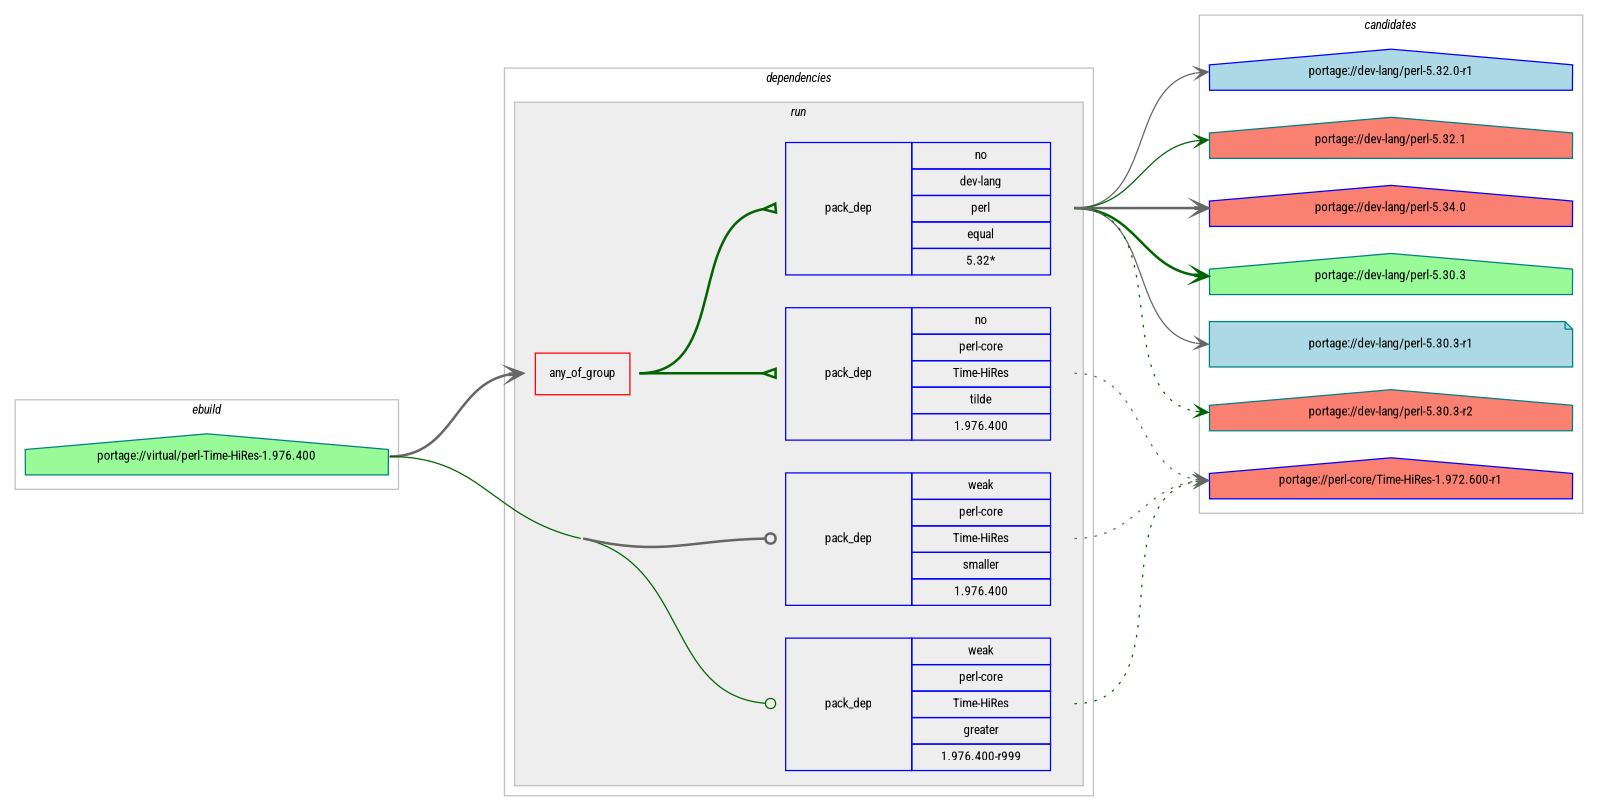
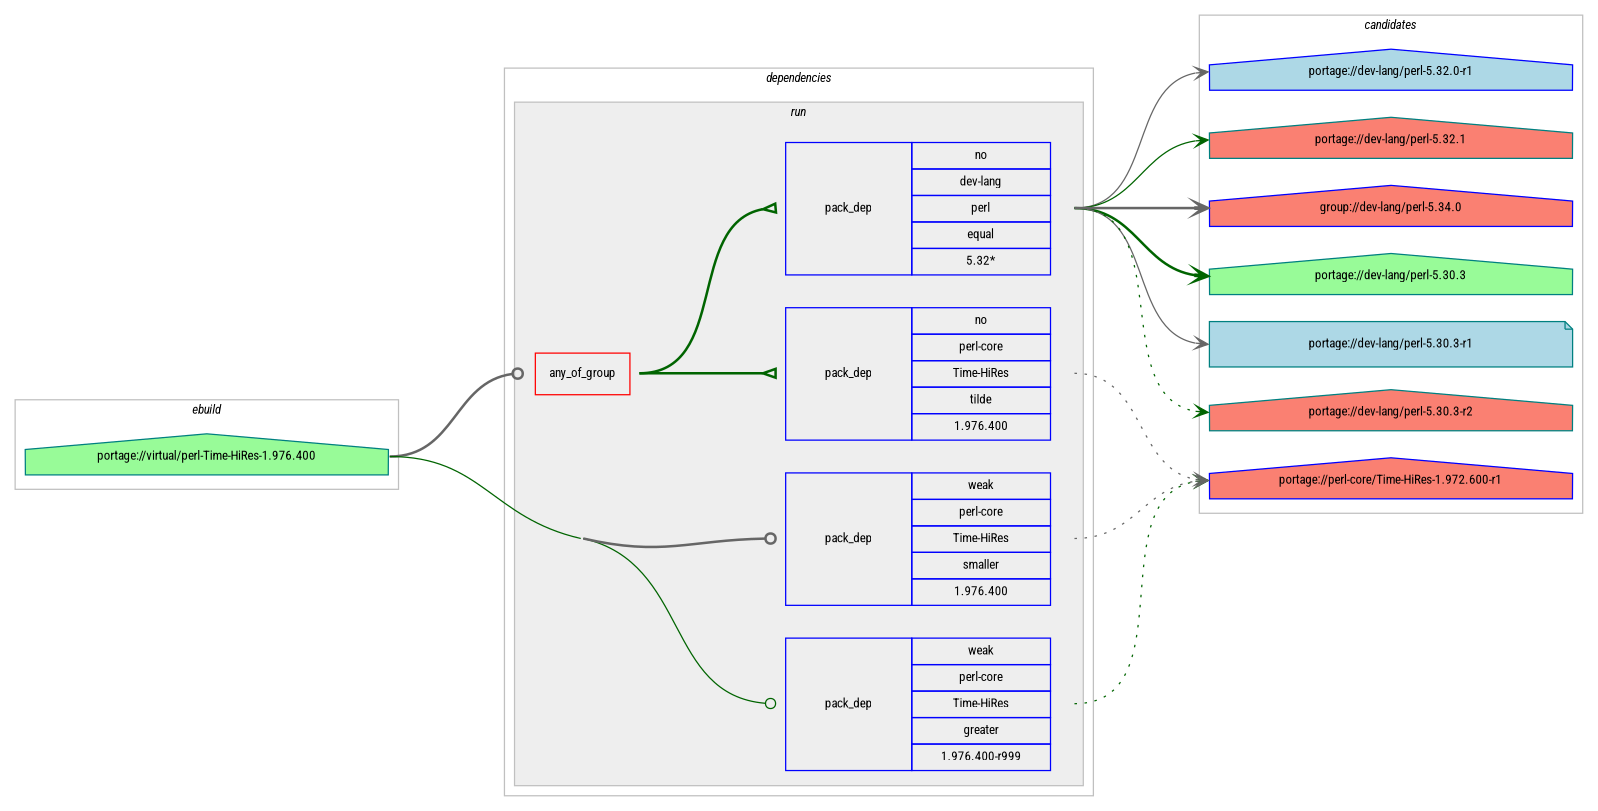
node "portage://dev-lang/perl-5.34.0": label "portage://dev-lang/perl-5.34.0" -> "group://dev-lang/perl-5.34.0"
edge "portage://virtual/perl-Time-HiRes-1.976.400" -> "any_of_group": arrowhead vee -> odot
